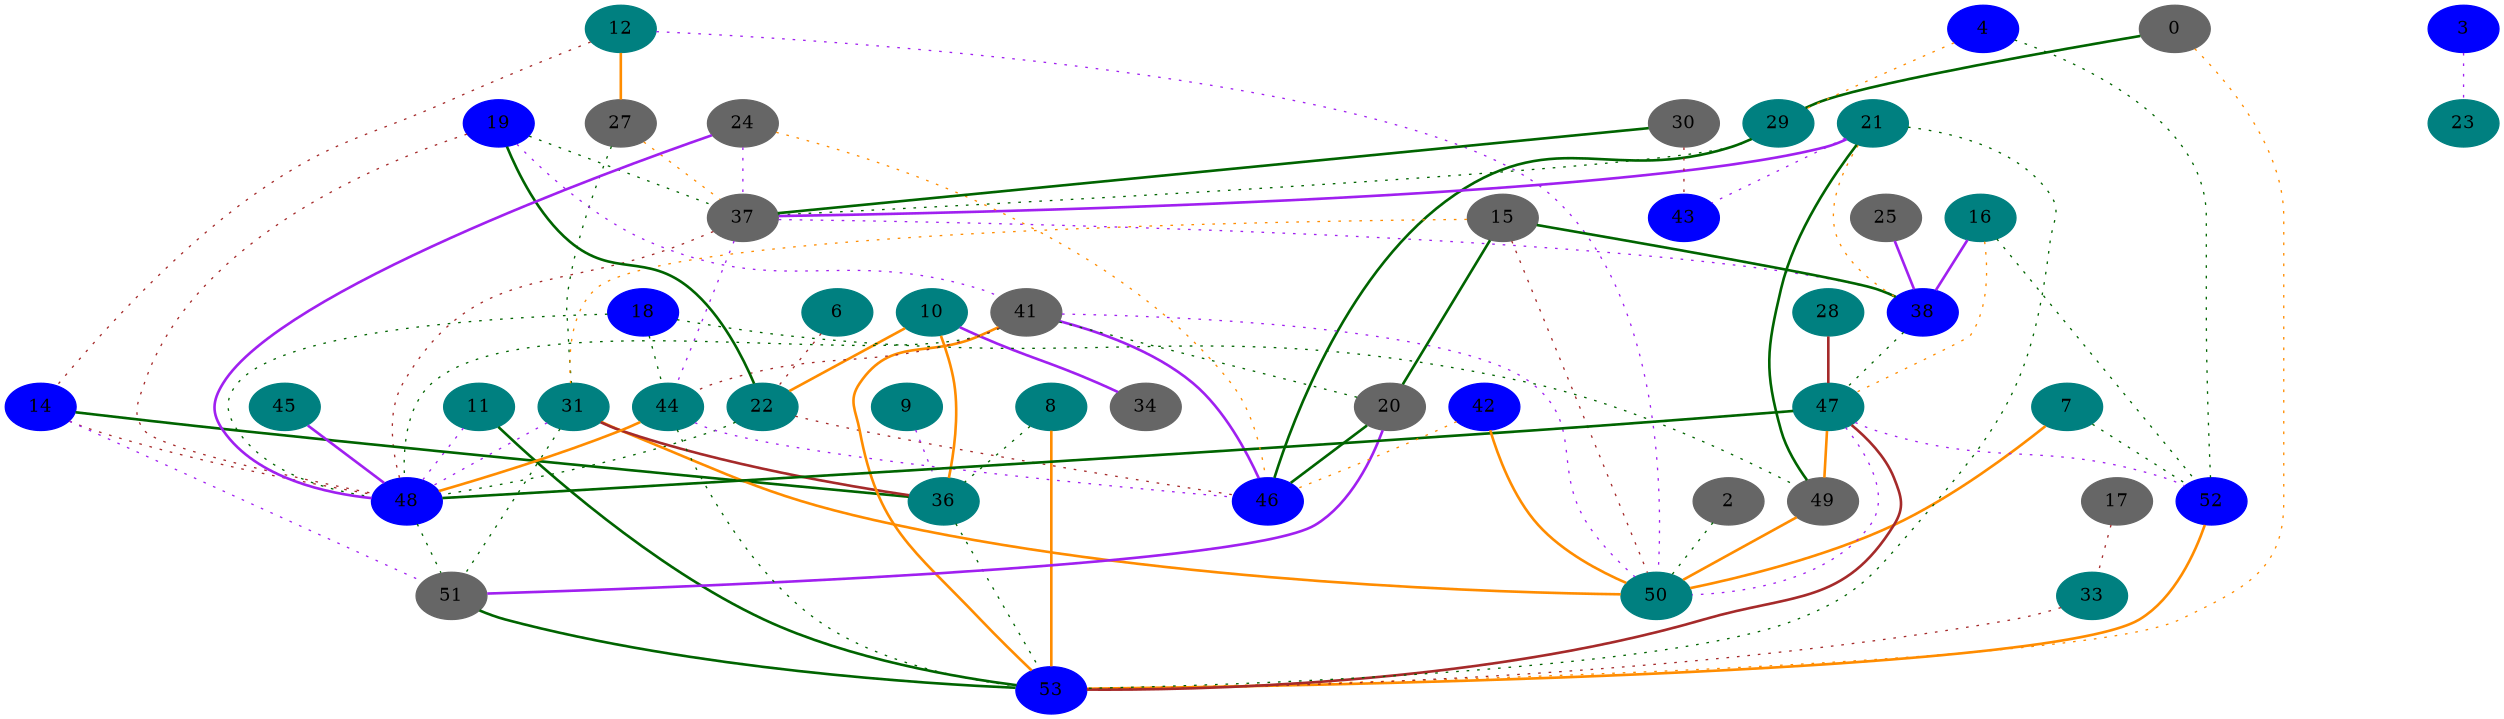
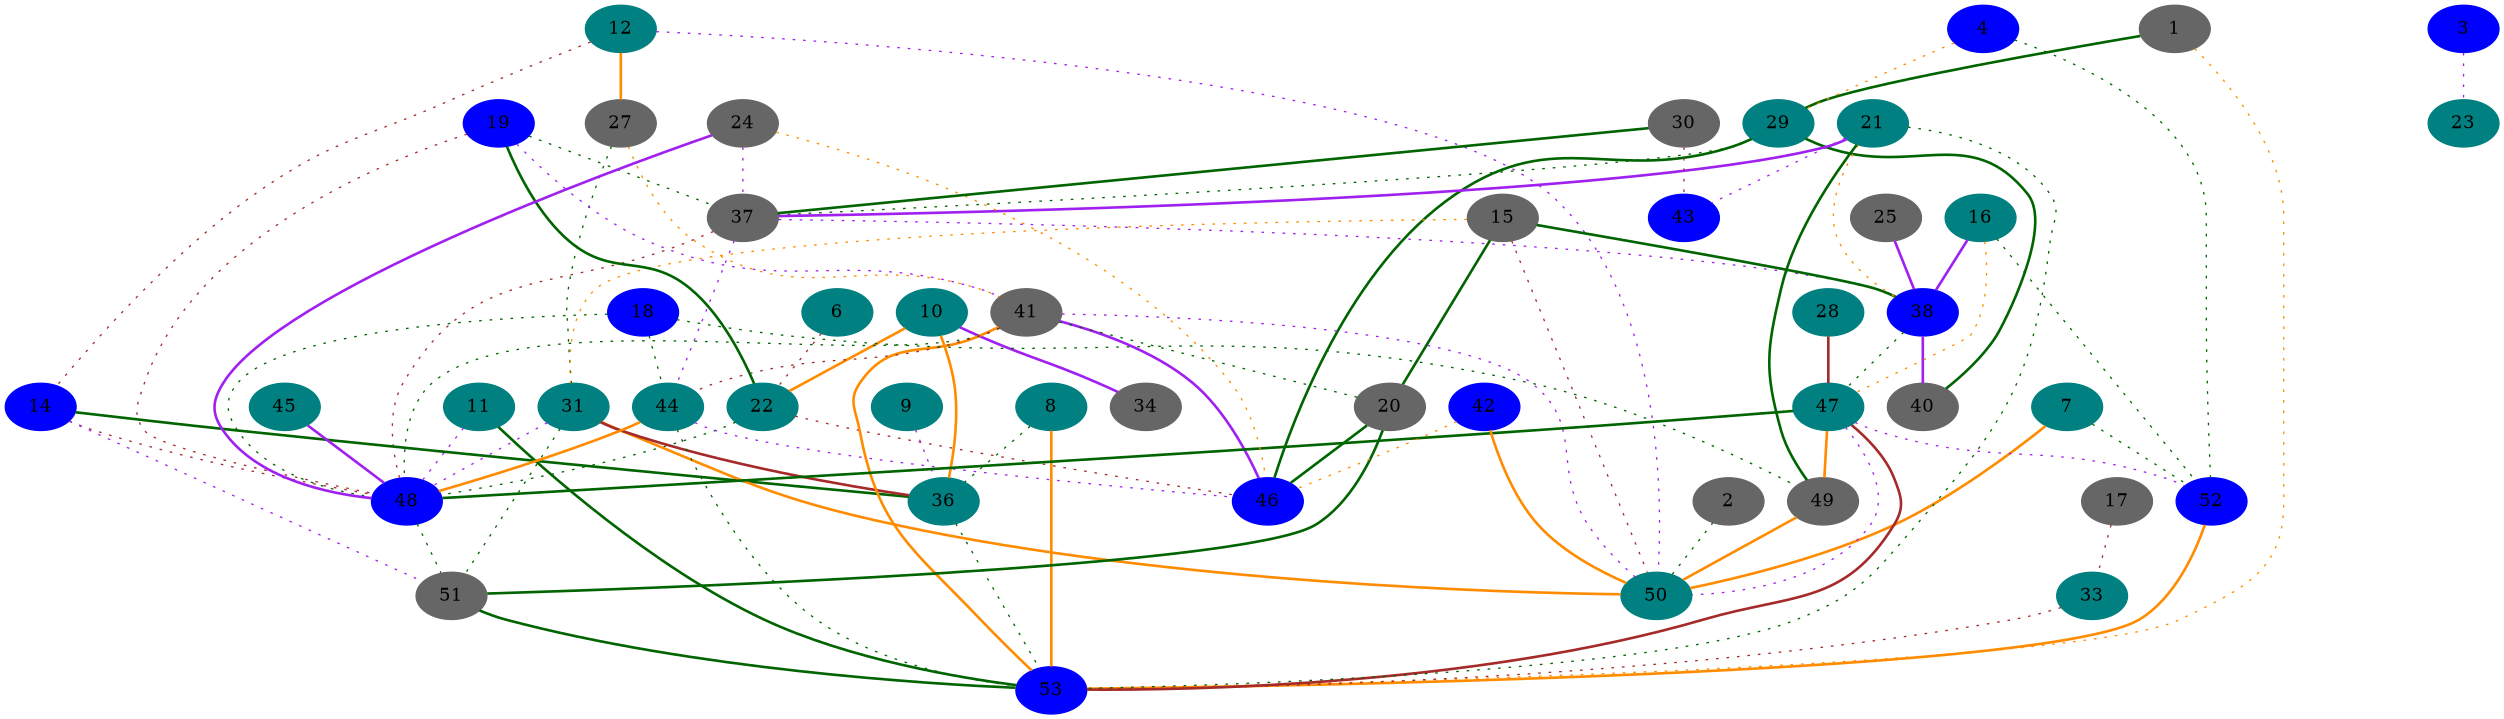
node "0": label "0" -> "1"
edge "27" -- "37": now "27" -- "41"
node "40": added
edge "20" -- "51": color purple -> darkgreen
